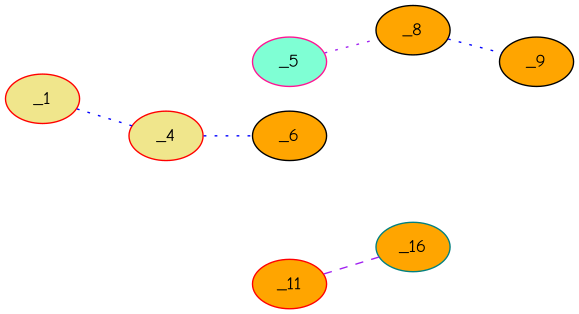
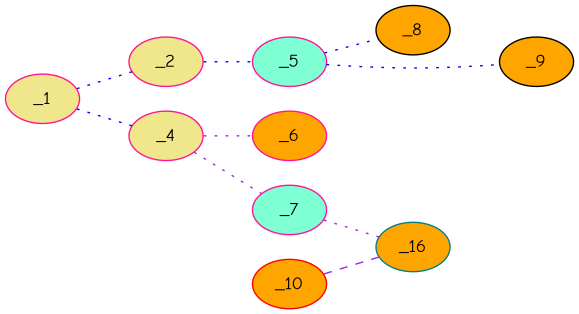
edge "_8" -- "_5": color purple -> blue
edge "_8" -- "_9": now "_5" -- "_9"
node "_2": added
node "_1": color red -> deeppink
node "_4": color red -> deeppink
edge "_4" -- "_6": color blue -> purple
node "_6": color black -> deeppink
node "_7": added
node "_11": label "_11" -> "_10"
